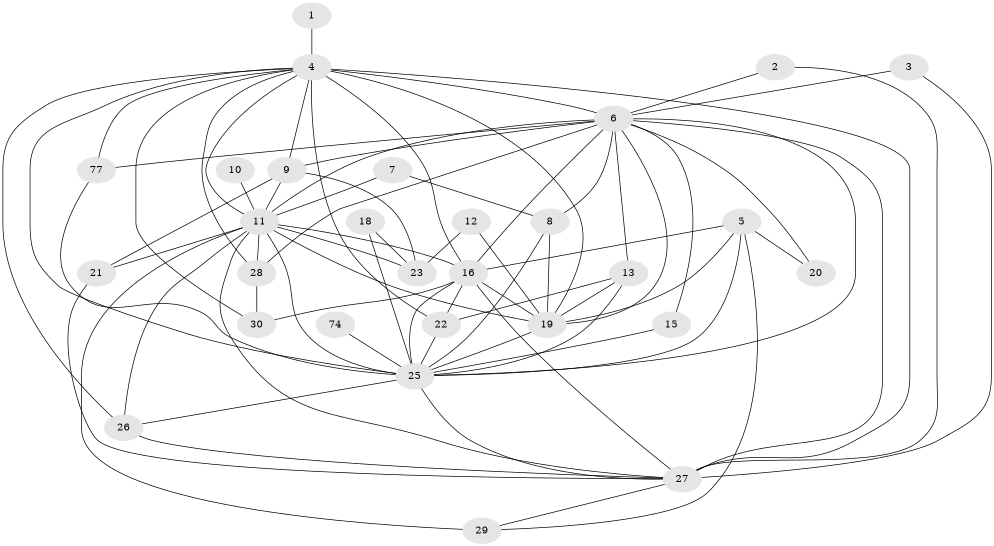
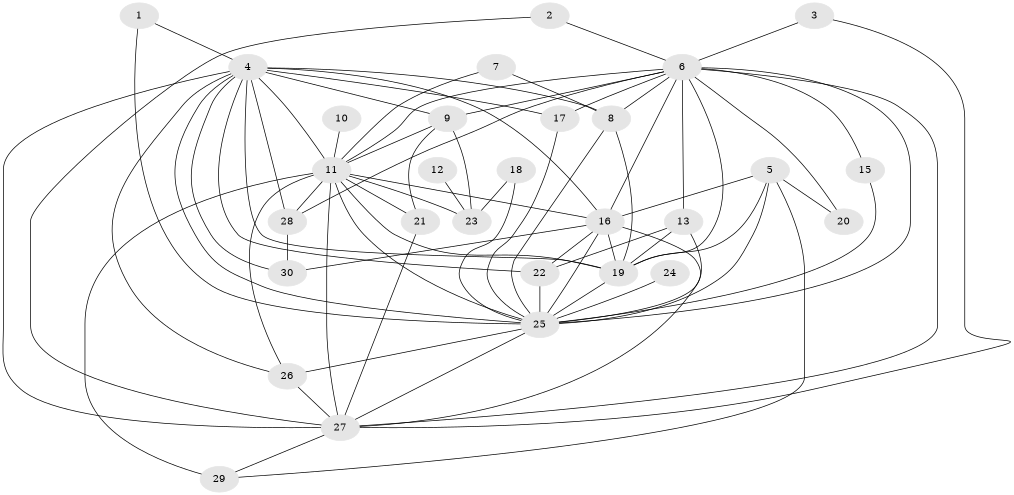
edge "4" -- "6": now "4" -- "8"
node "77": label "77" -> "17"
edge "12" -- "19": removed
edge "1" -- "25": added
node "74": label "74" -> "24"
